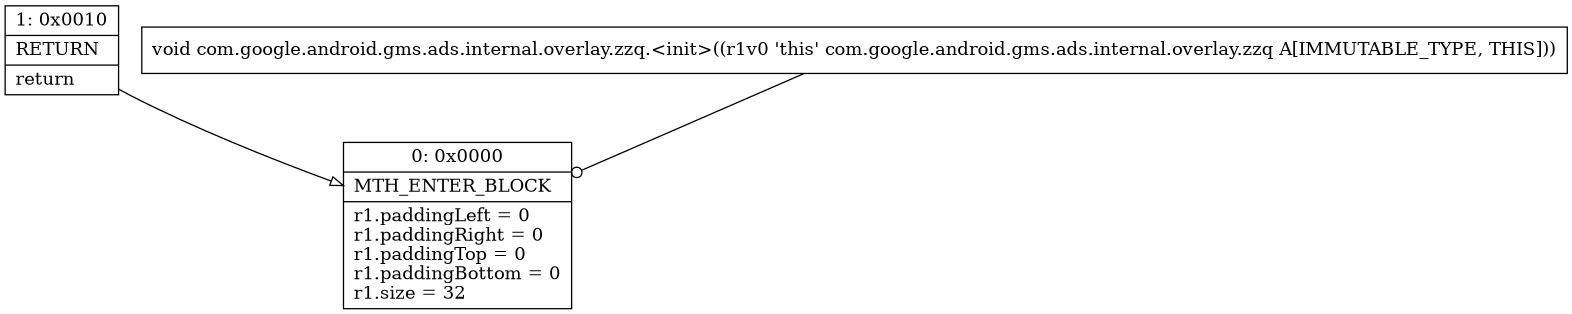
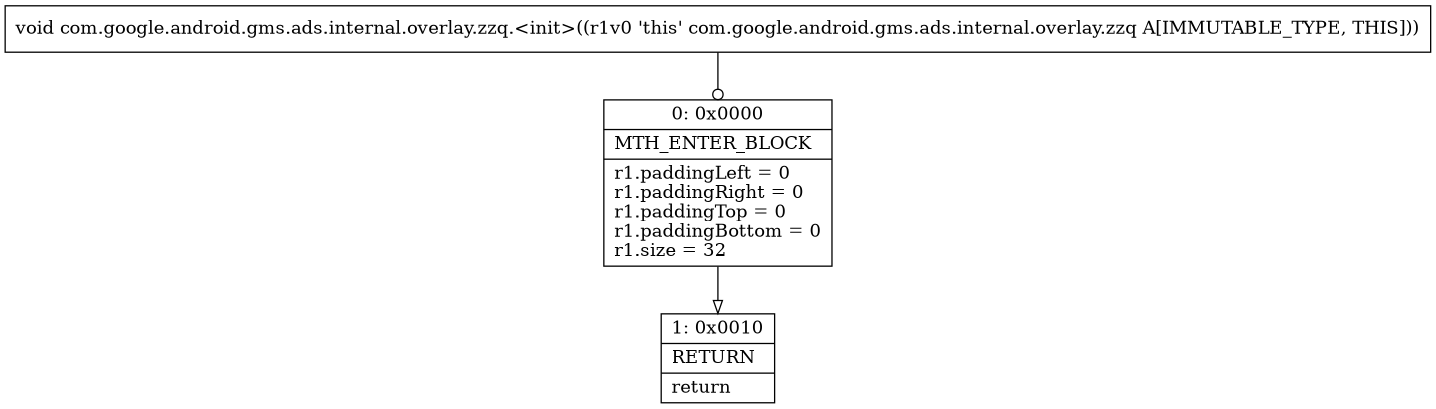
edge "1: 0x0010" -> "0: 0x0000": reversed
